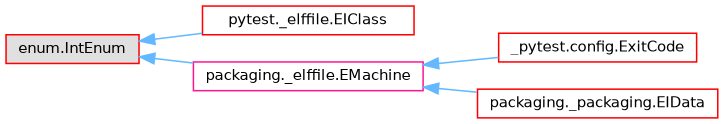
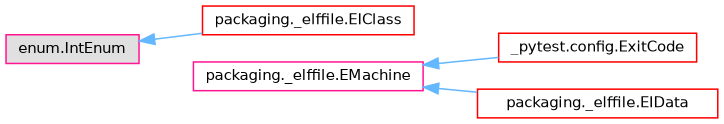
node "pytest._elffile.EIClass": label "pytest._elffile.EIClass" -> "packaging._elffile.EIClass"
node "enum.IntEnum": color red -> deeppink
edge "packaging._elffile.EMachine" -> "enum.IntEnum": removed
node "packaging._packaging.EIData": label "packaging._packaging.EIData" -> "packaging._elffile.EIData"
